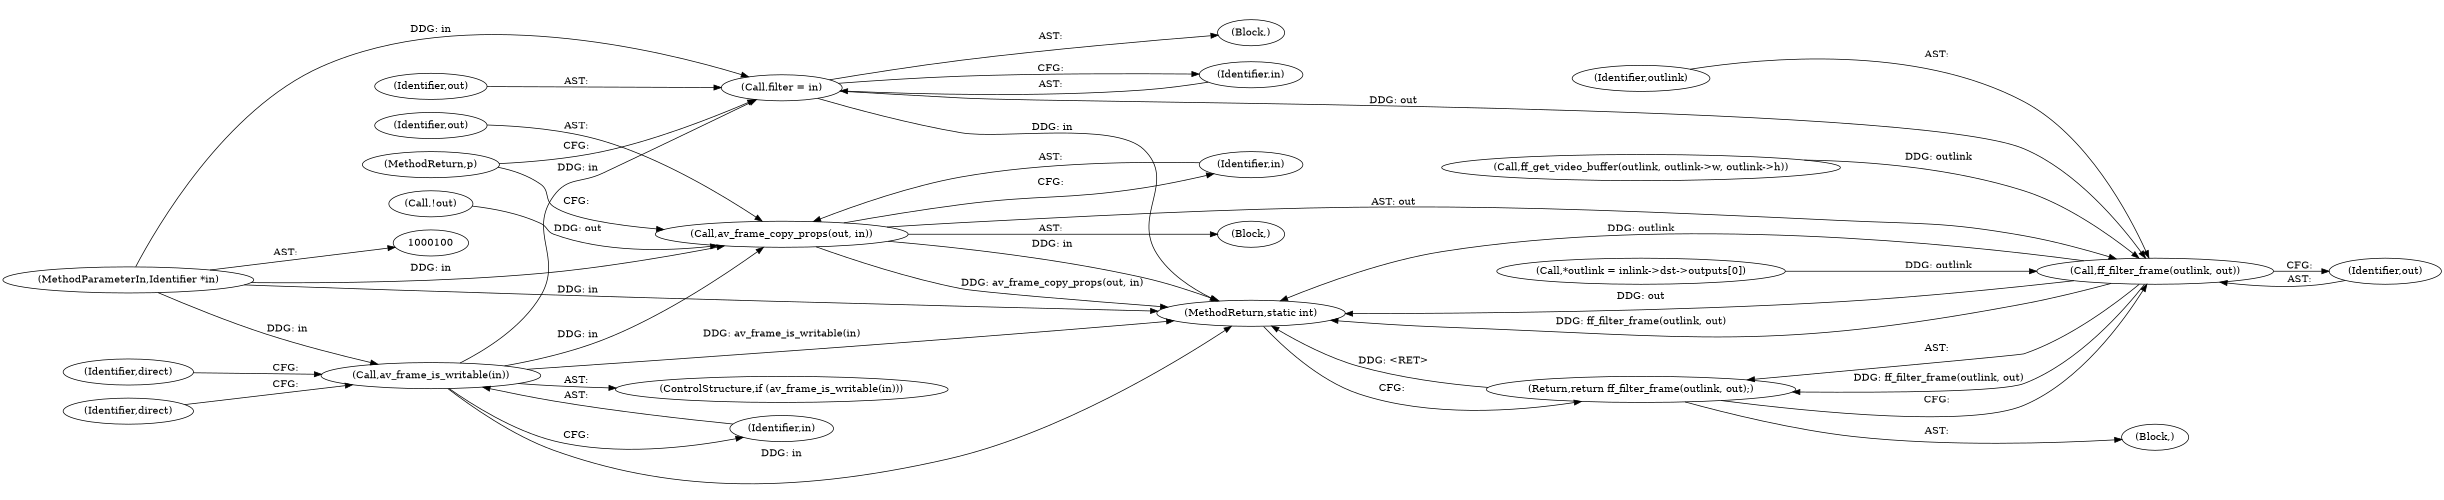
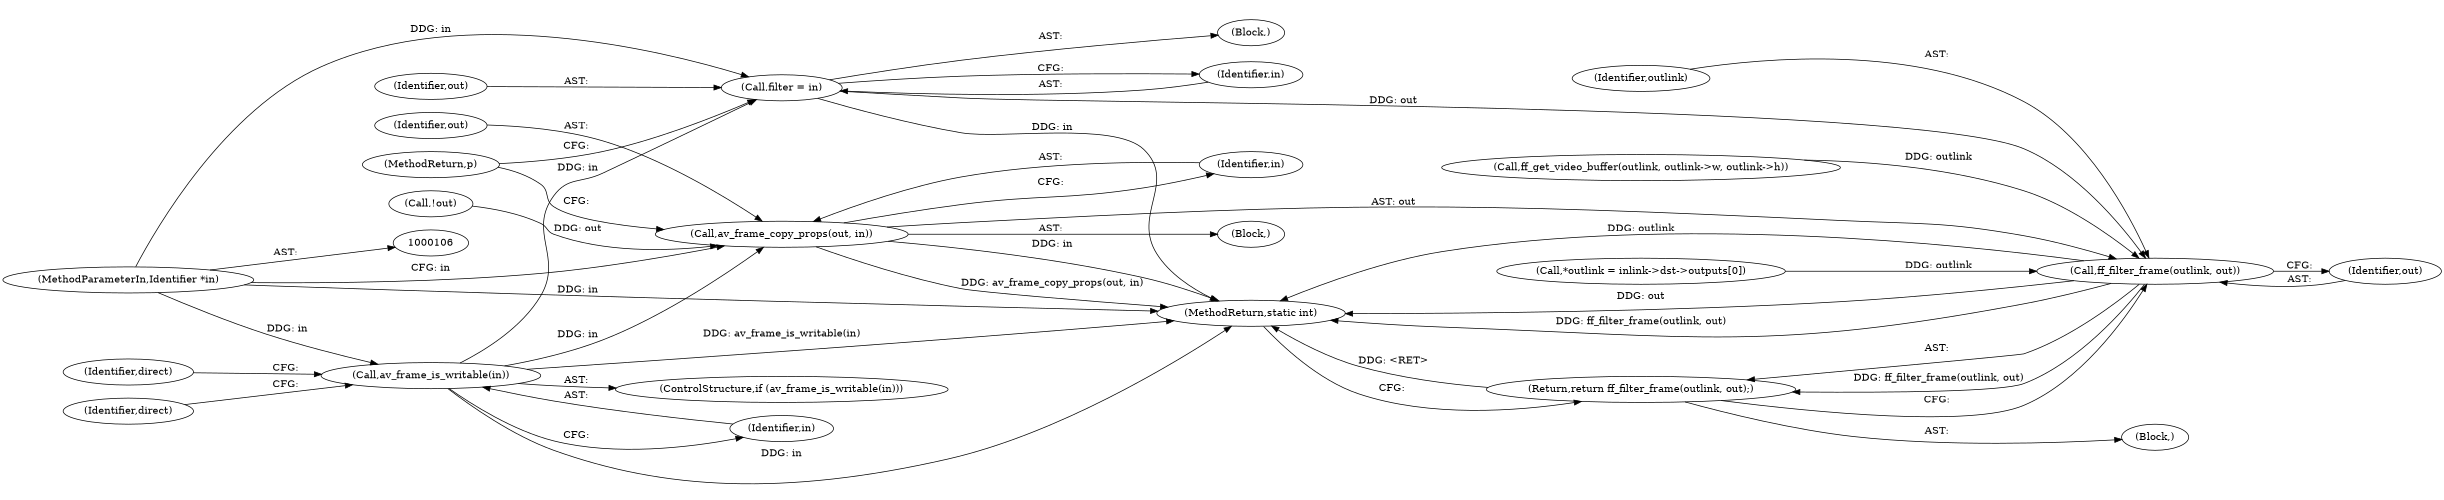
node "1000100": label "1000100" -> "1000106"
edge "(MethodParameterIn,Identifier *in)" -> "(Call,av_frame_copy_props(out, in))": label "DDG: in" -> "CFG: in"
